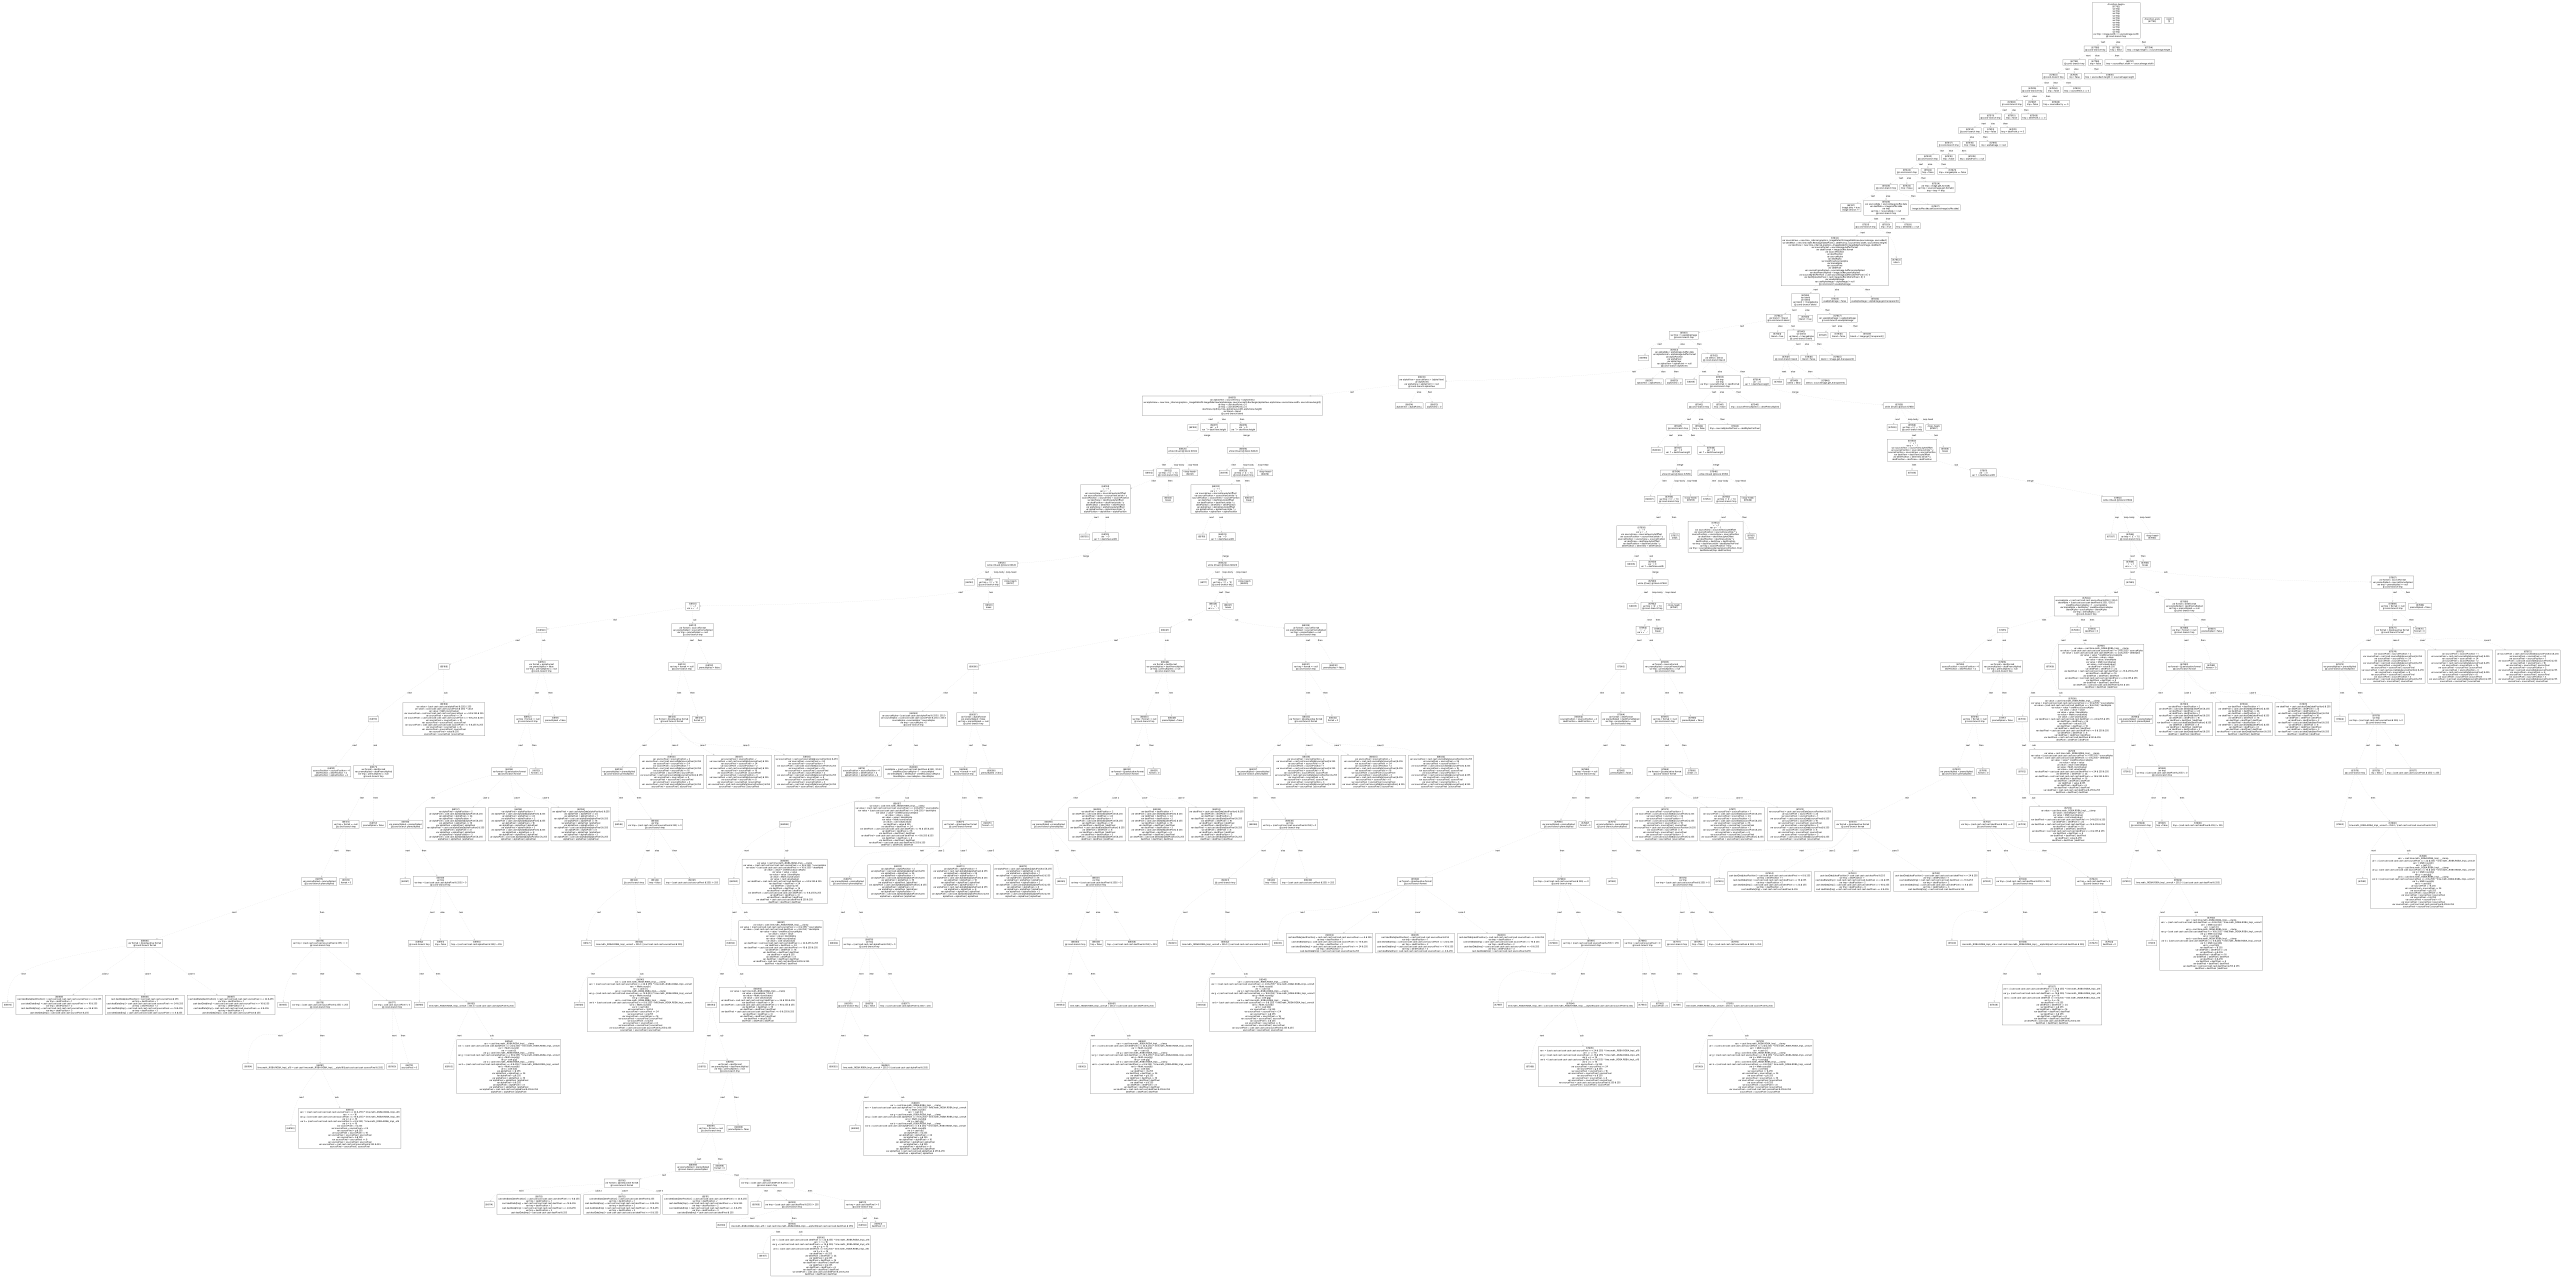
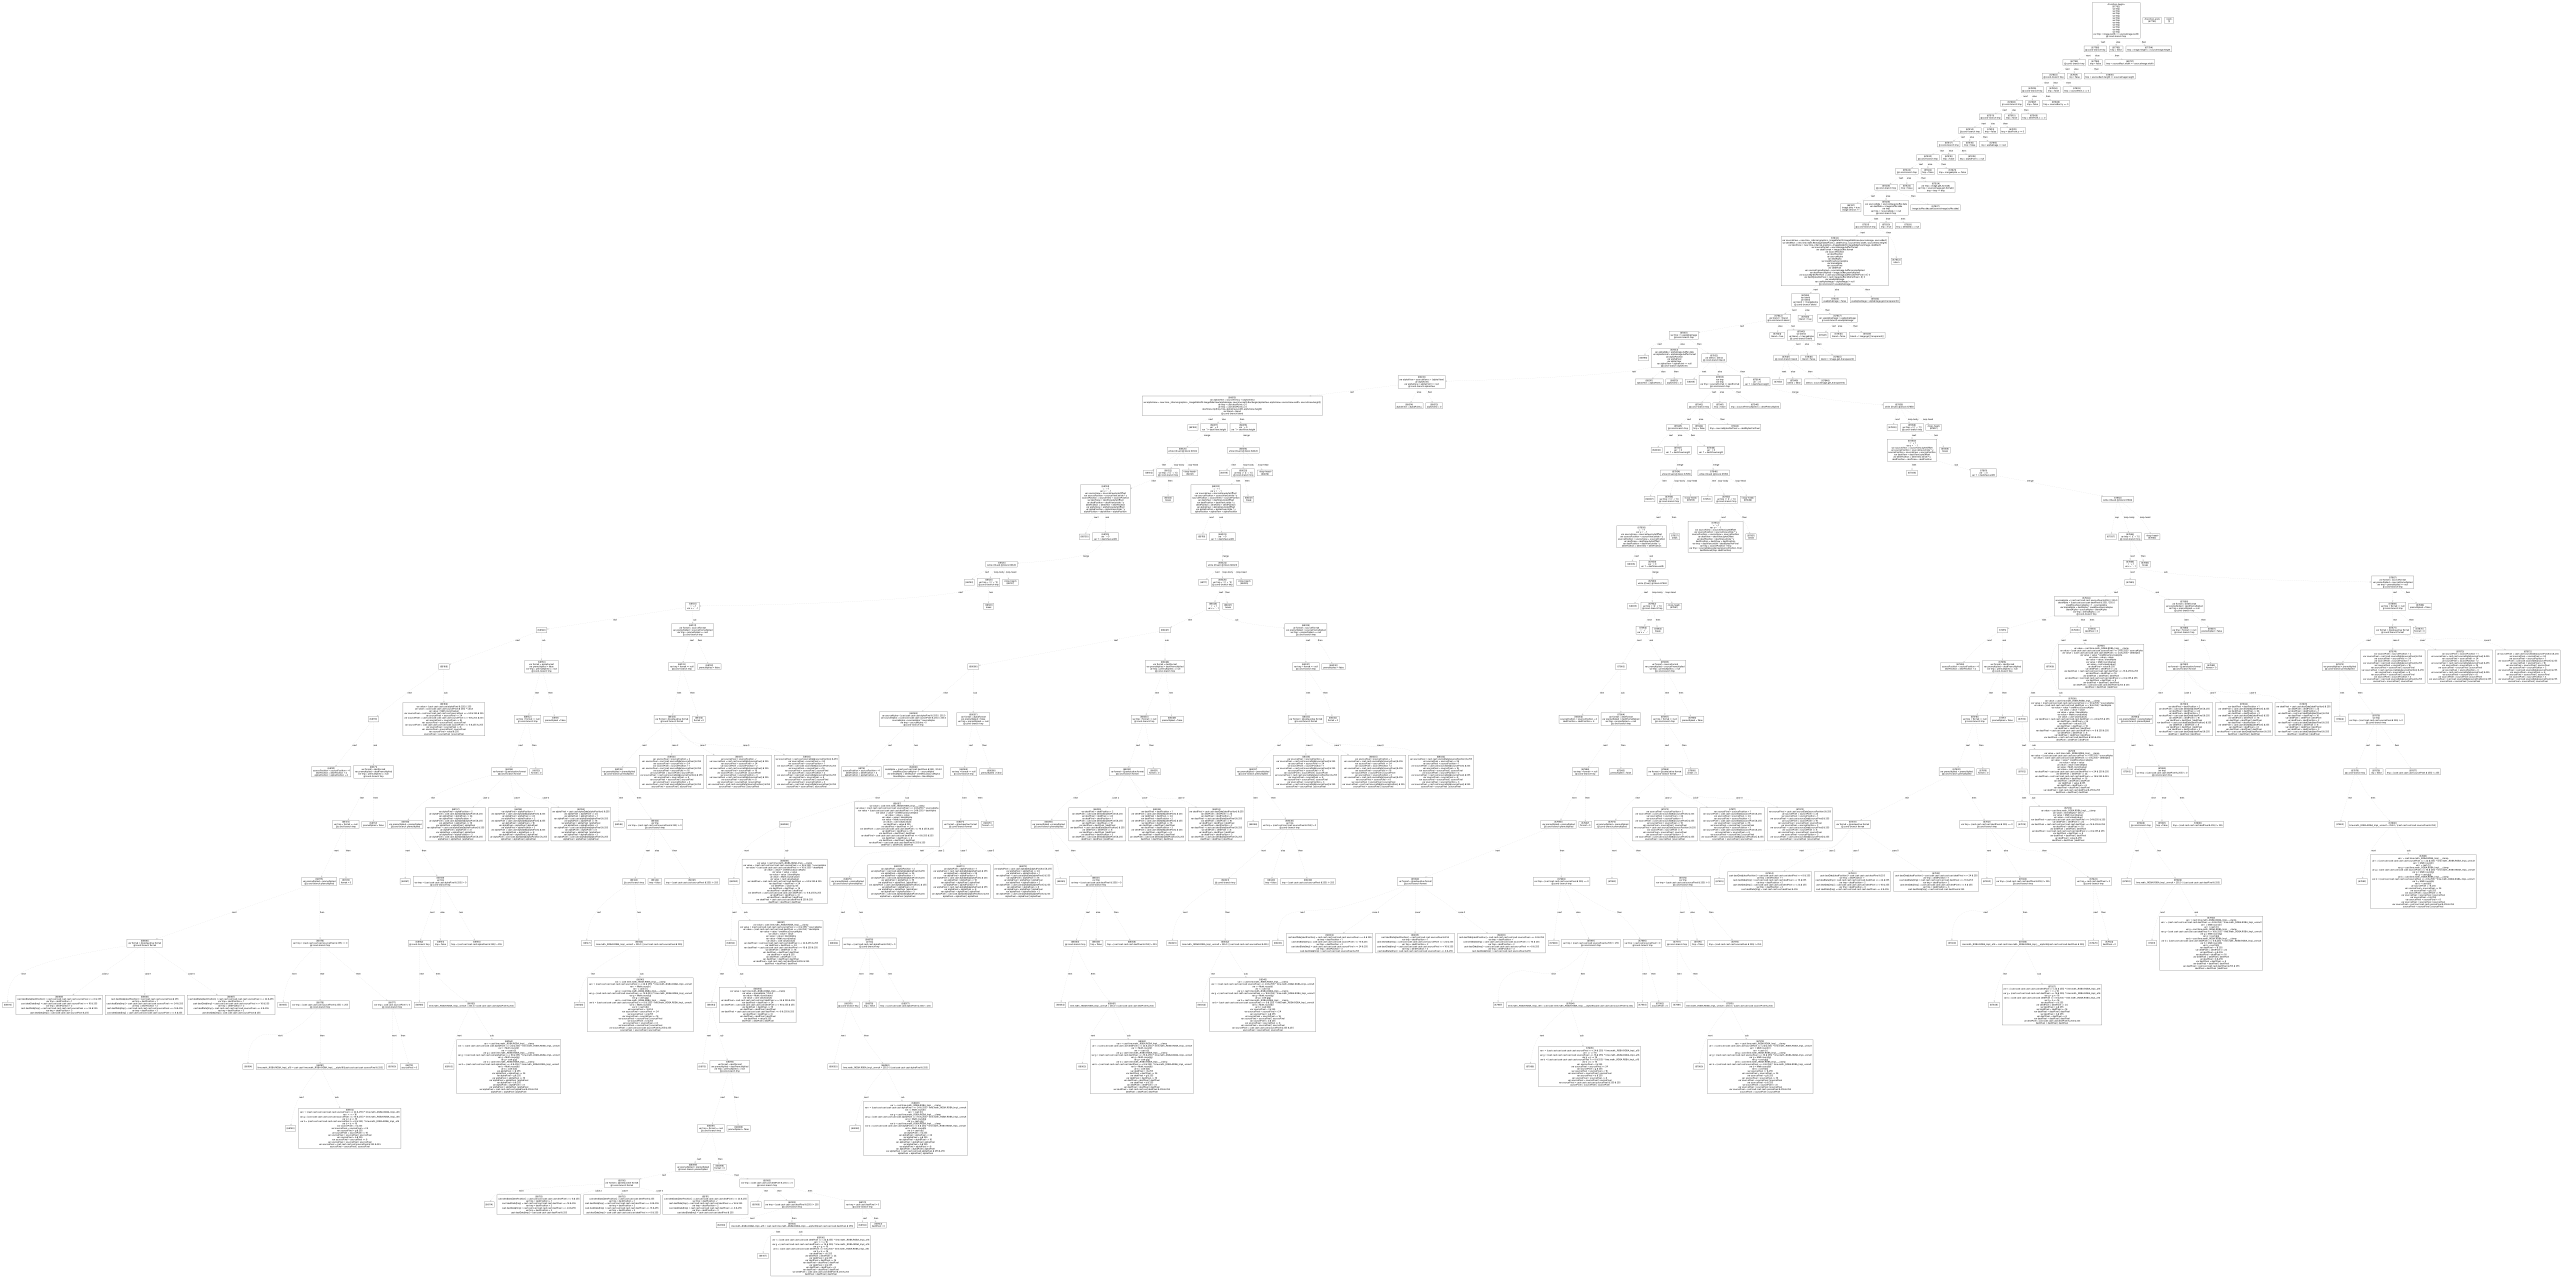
edge "(67814) @:cond-branch tmp" -> "(67817) @:cond-branch tmp": added, label "next"
